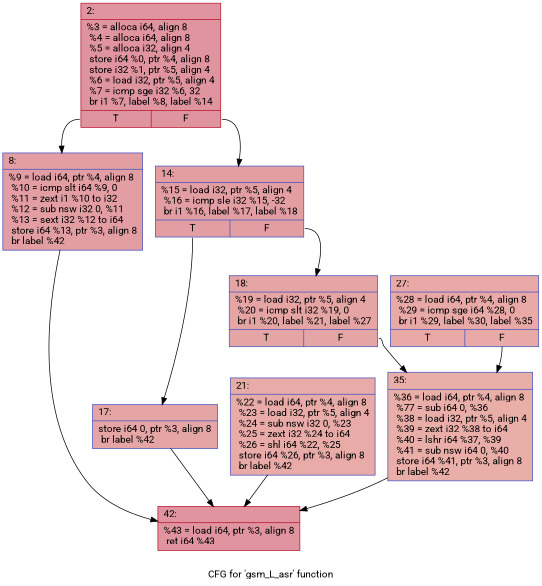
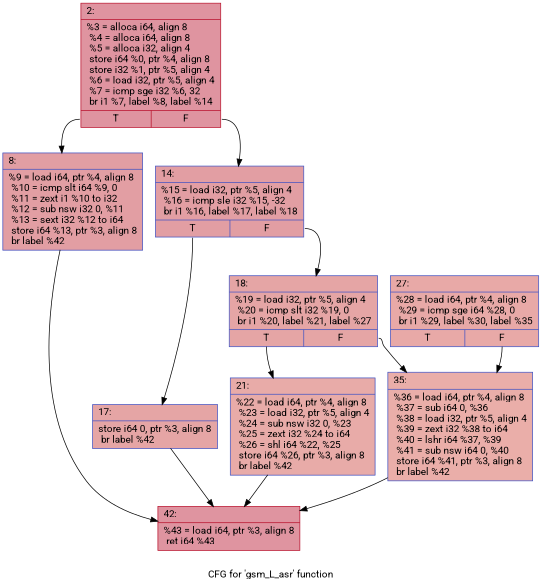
edge "18:" -> "21:": added
node "35:": text "%77 = sub i64 0, %36" -> "%37 = sub i64 0, %36"
